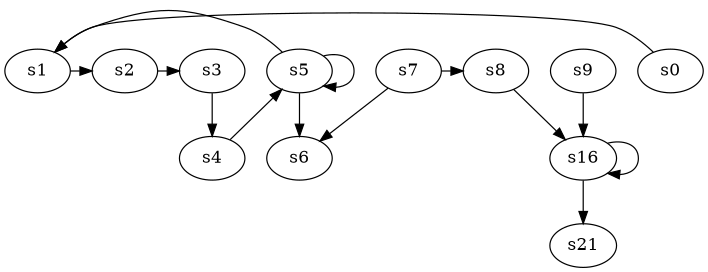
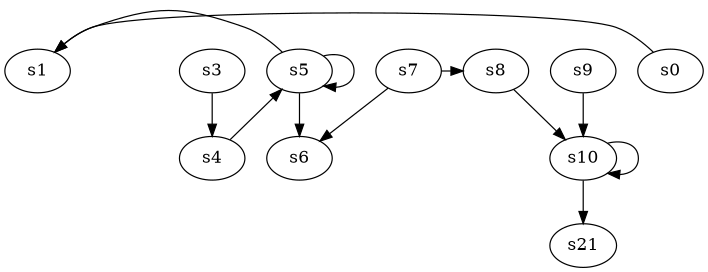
node "s2": removed
node "s16": label "s16" -> "s10"
